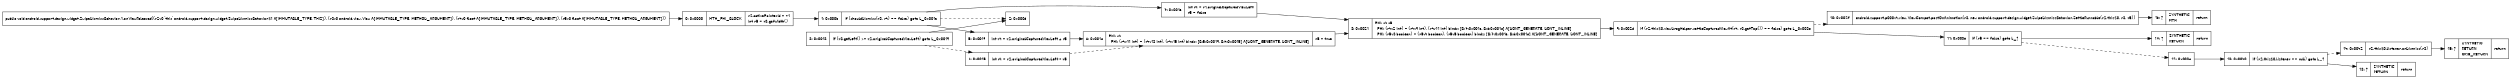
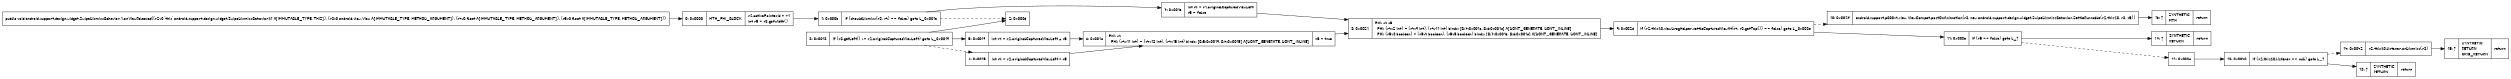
edge "1: 0x000b" -> "5: 0x0019": now "3: 0x0013" -> "5: 0x0019"
edge "4: 0x0015" -> "6: 0x001c": style dashed -> solid
